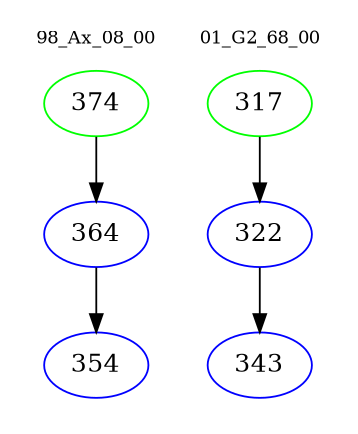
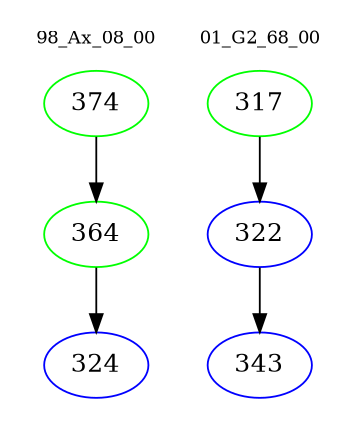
node "364": color blue -> green
node "354": label "354" -> "324"
